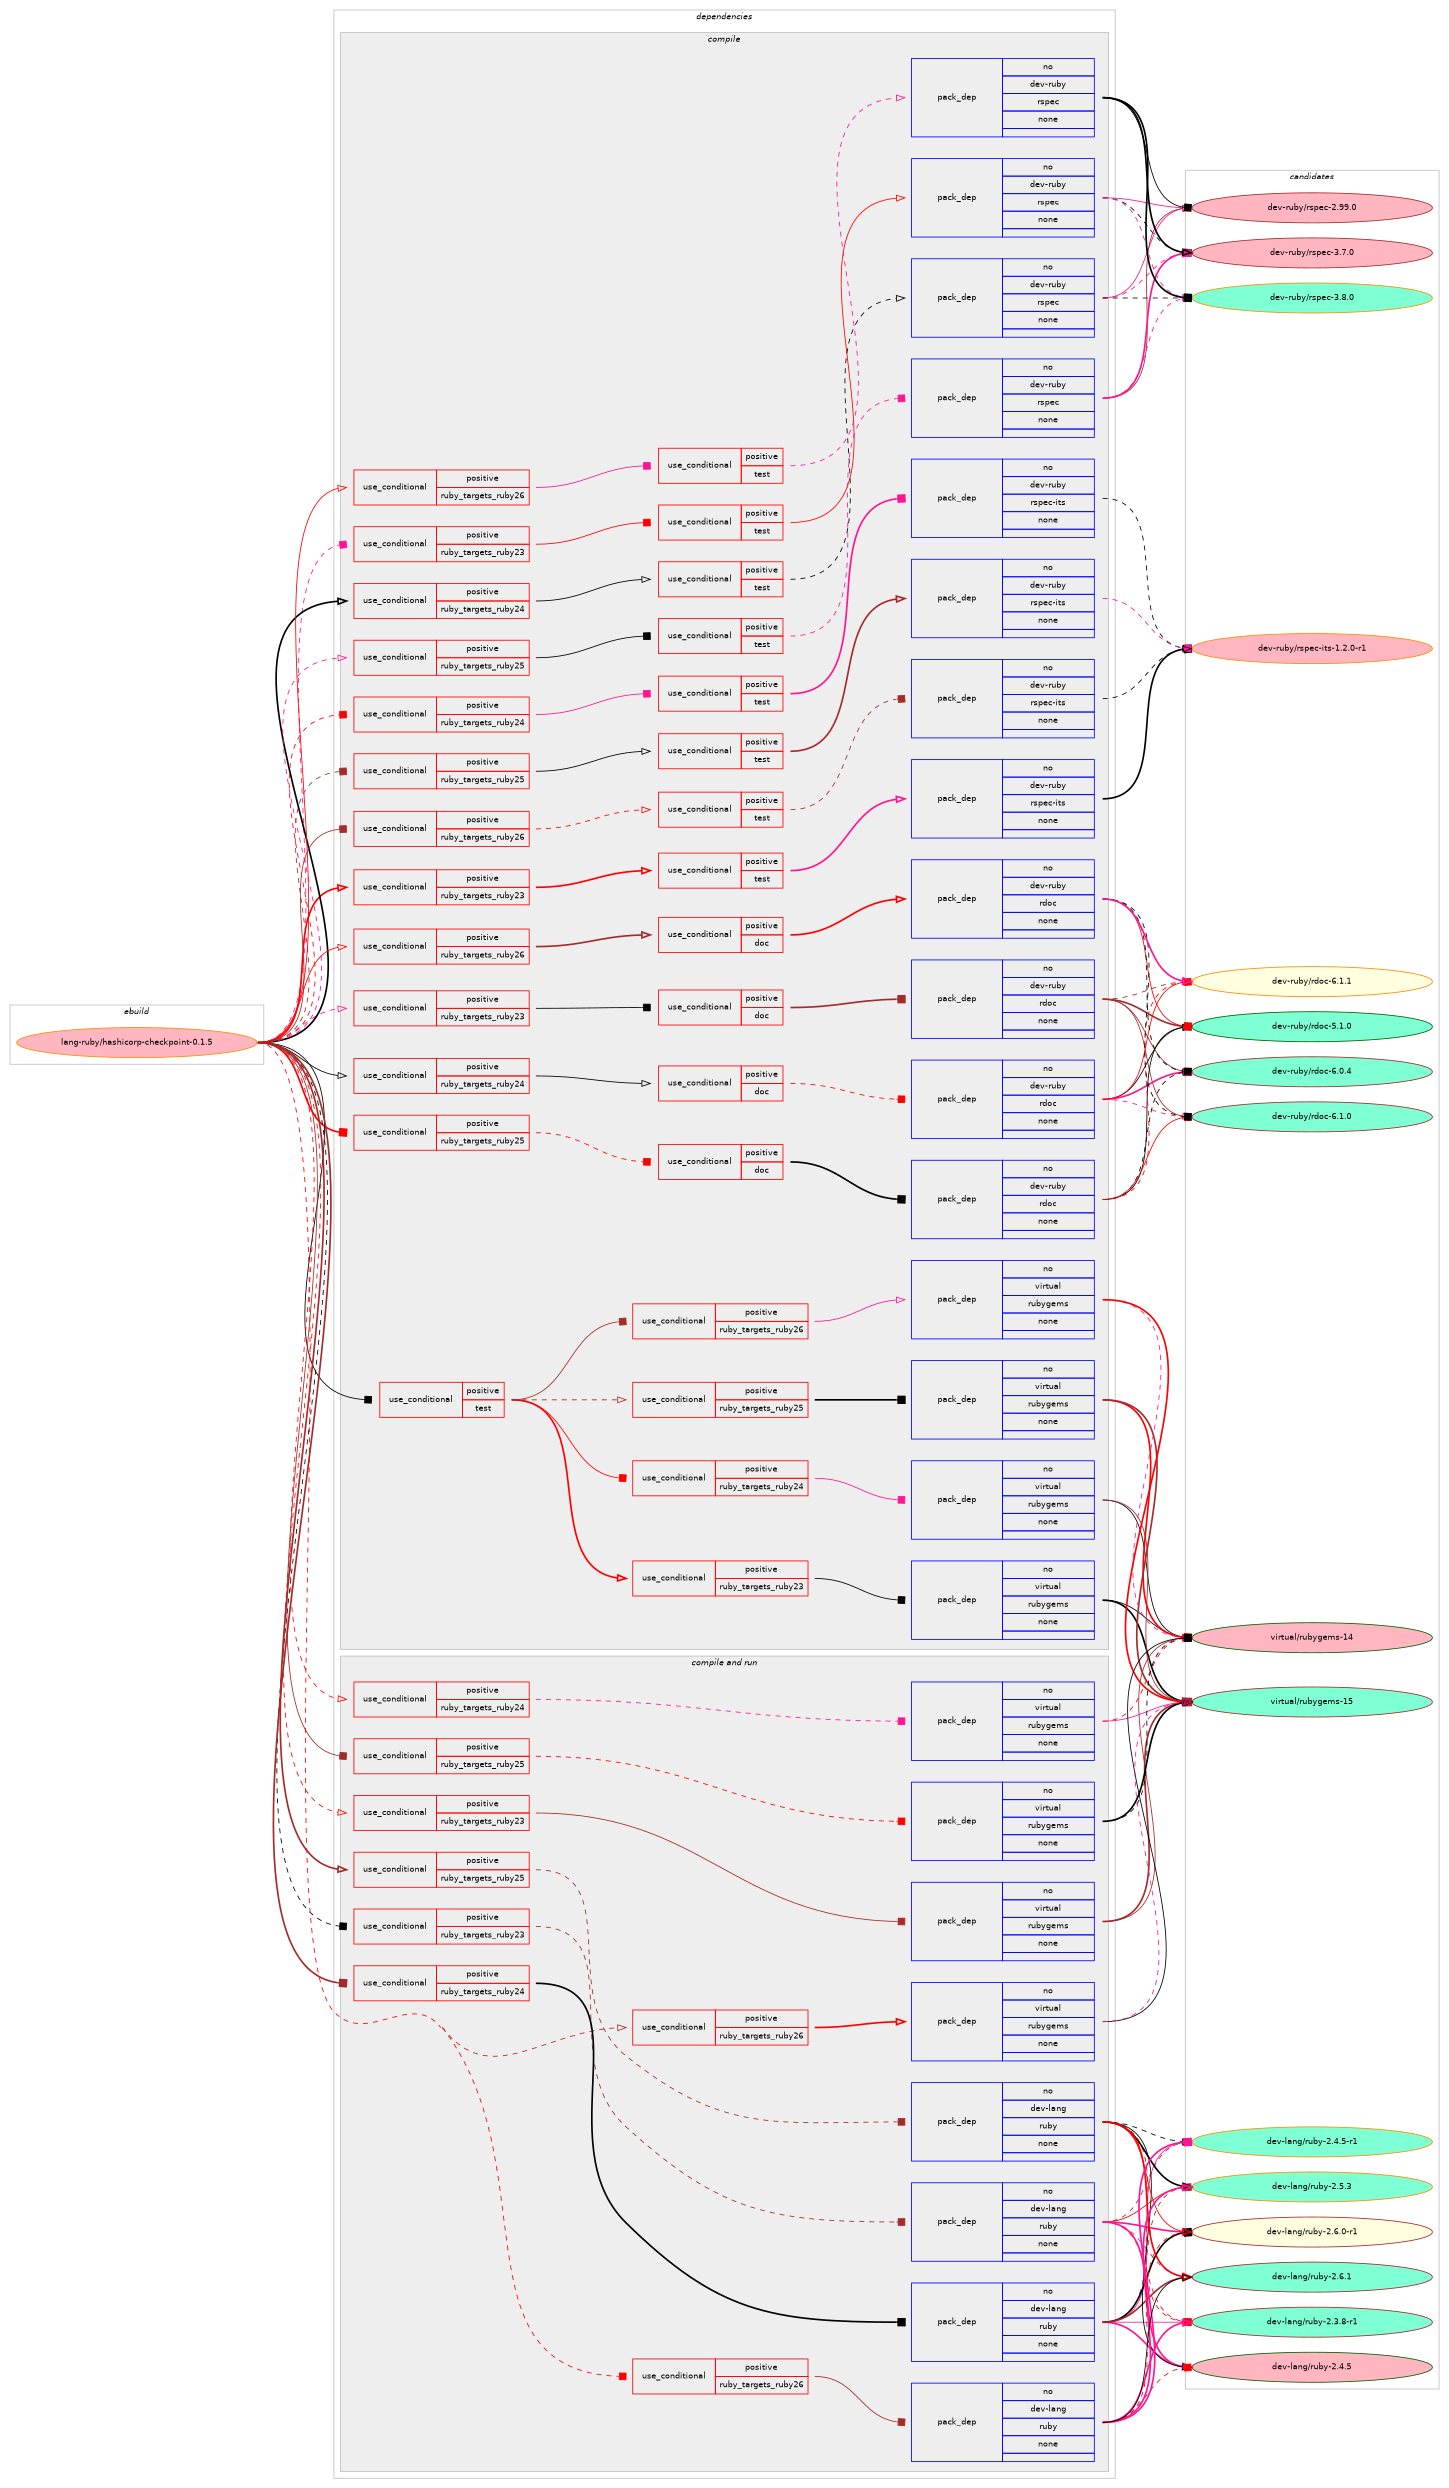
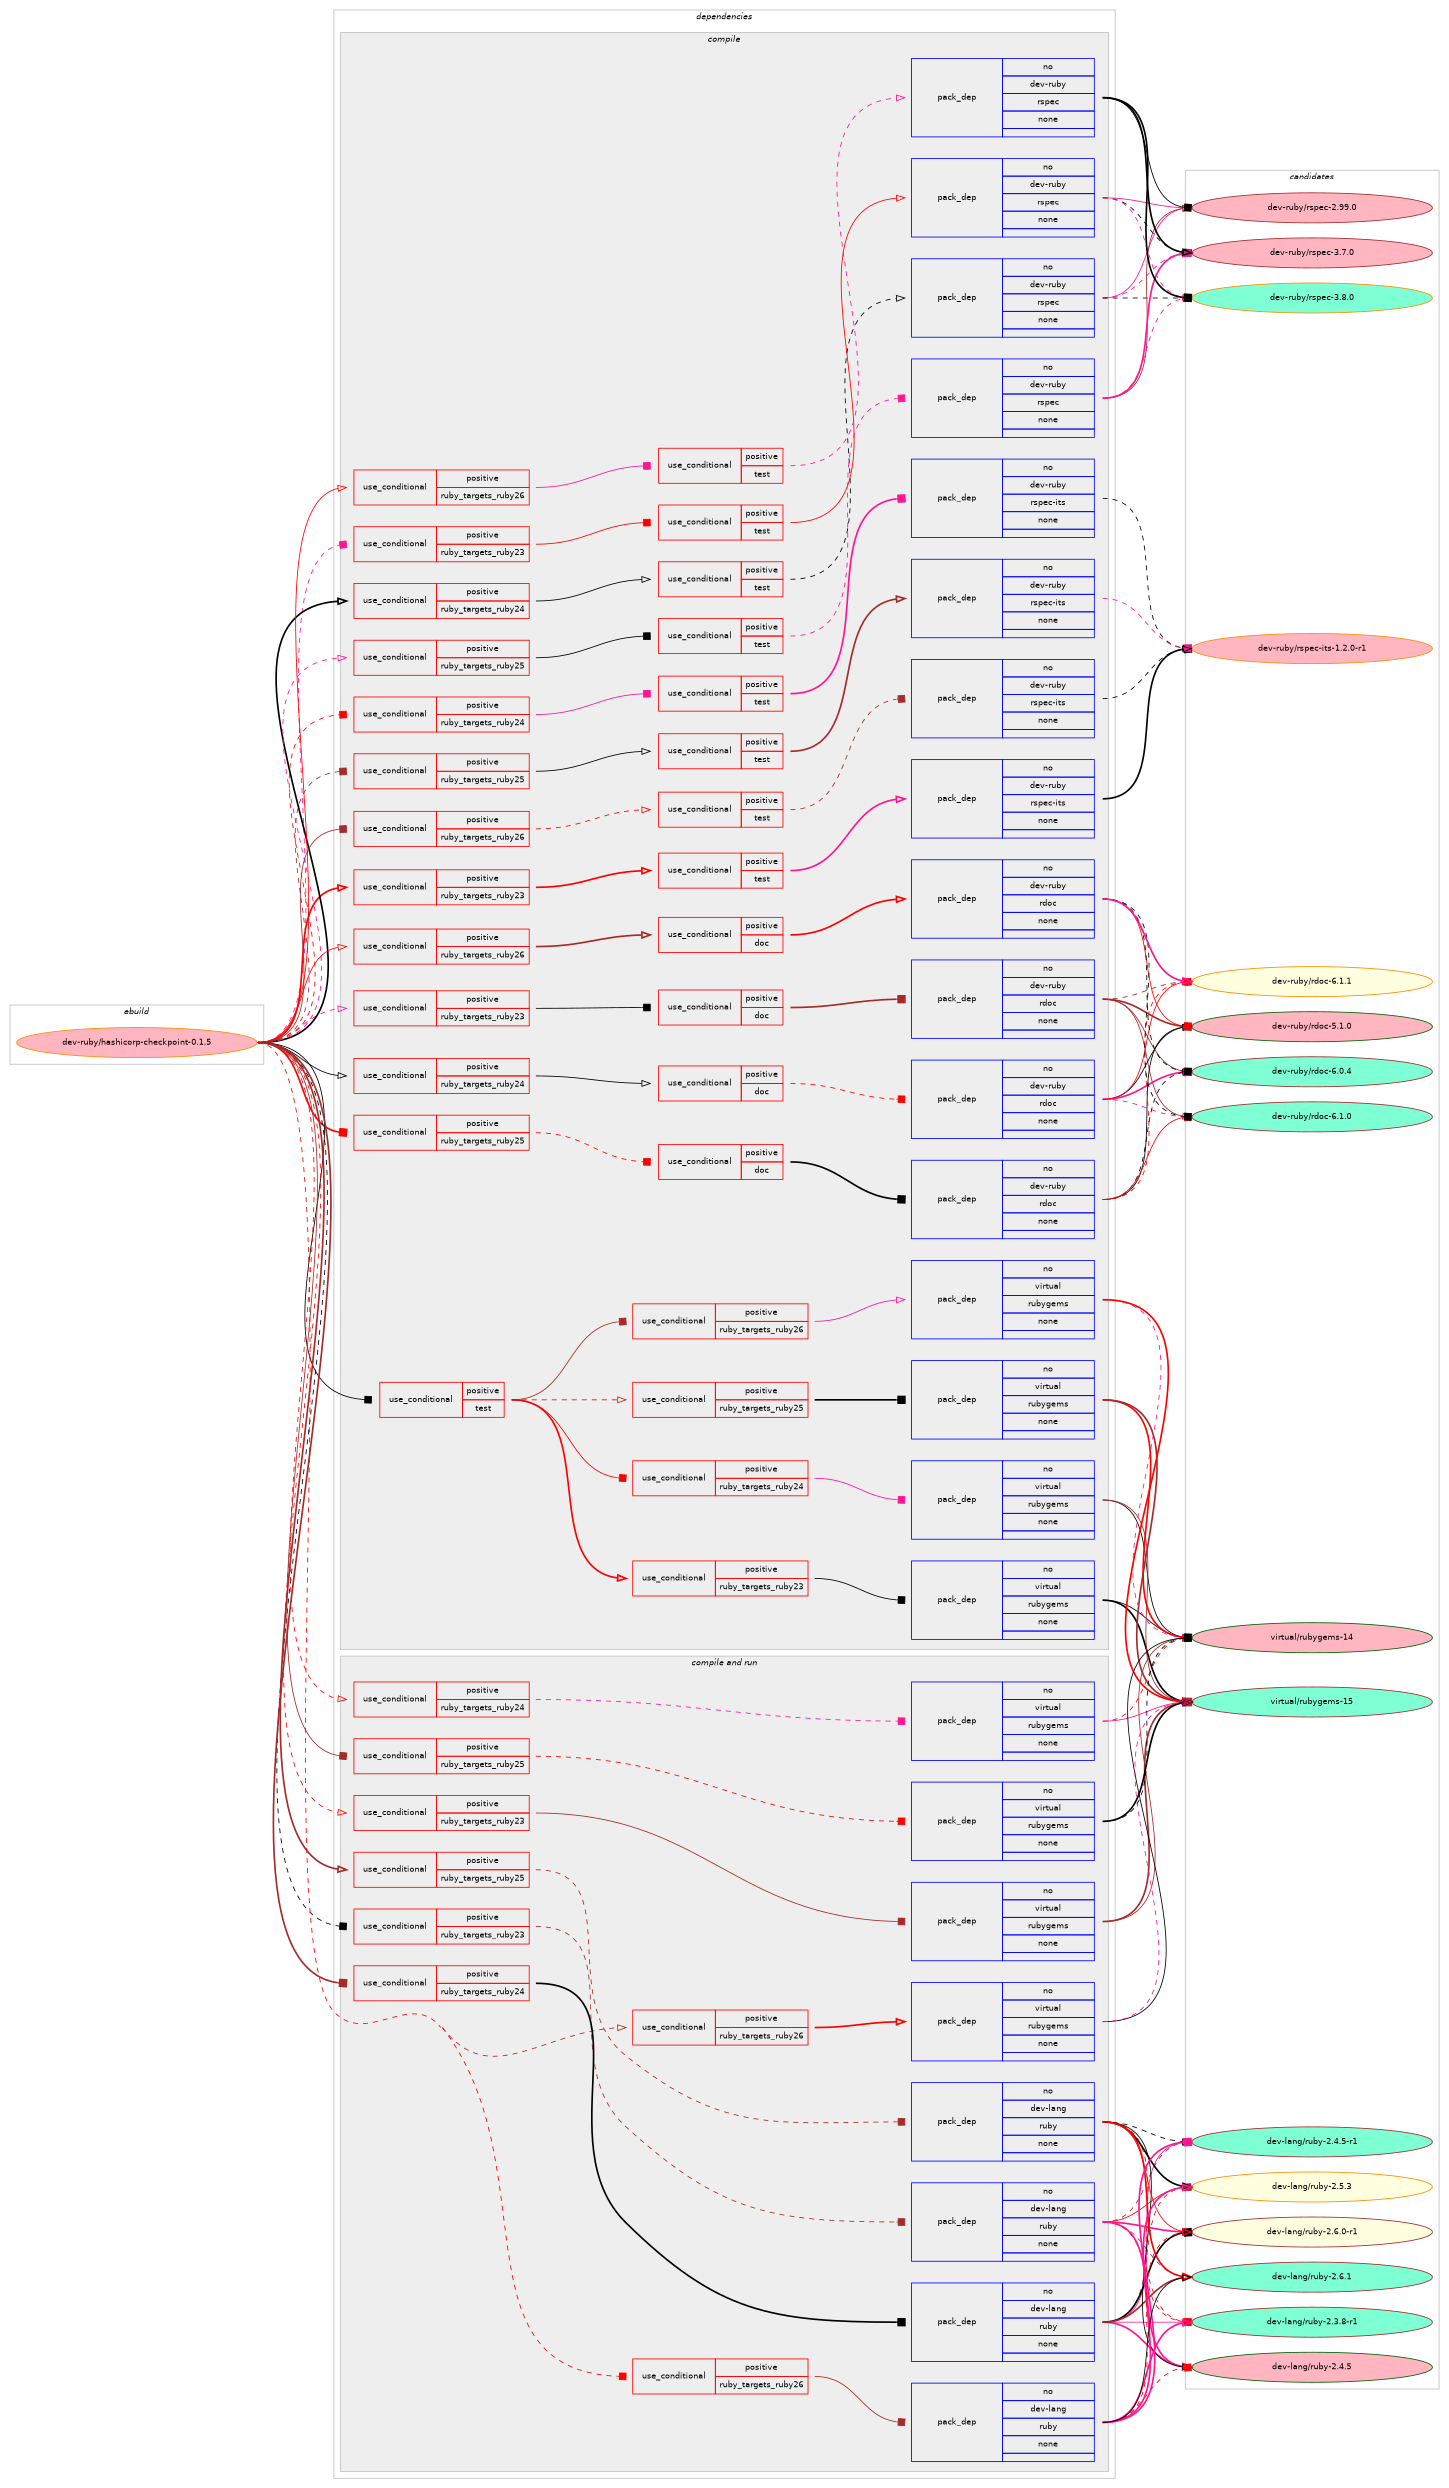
node "dev-ruby/rdoc-5.1.0": fillcolor aquamarine -> lightpink
node "lang-ruby/hashicorp-checkpoint-0.1.5": label "lang-ruby/hashicorp-checkpoint-0.1.5" -> "dev-ruby/hashicorp-checkpoint-0.1.5"
node "dev-lang/ruby-2.4.5-r1": color darkorange -> brown
node "dev-lang/ruby-2.5.3": fillcolor aquamarine -> lightyellow
